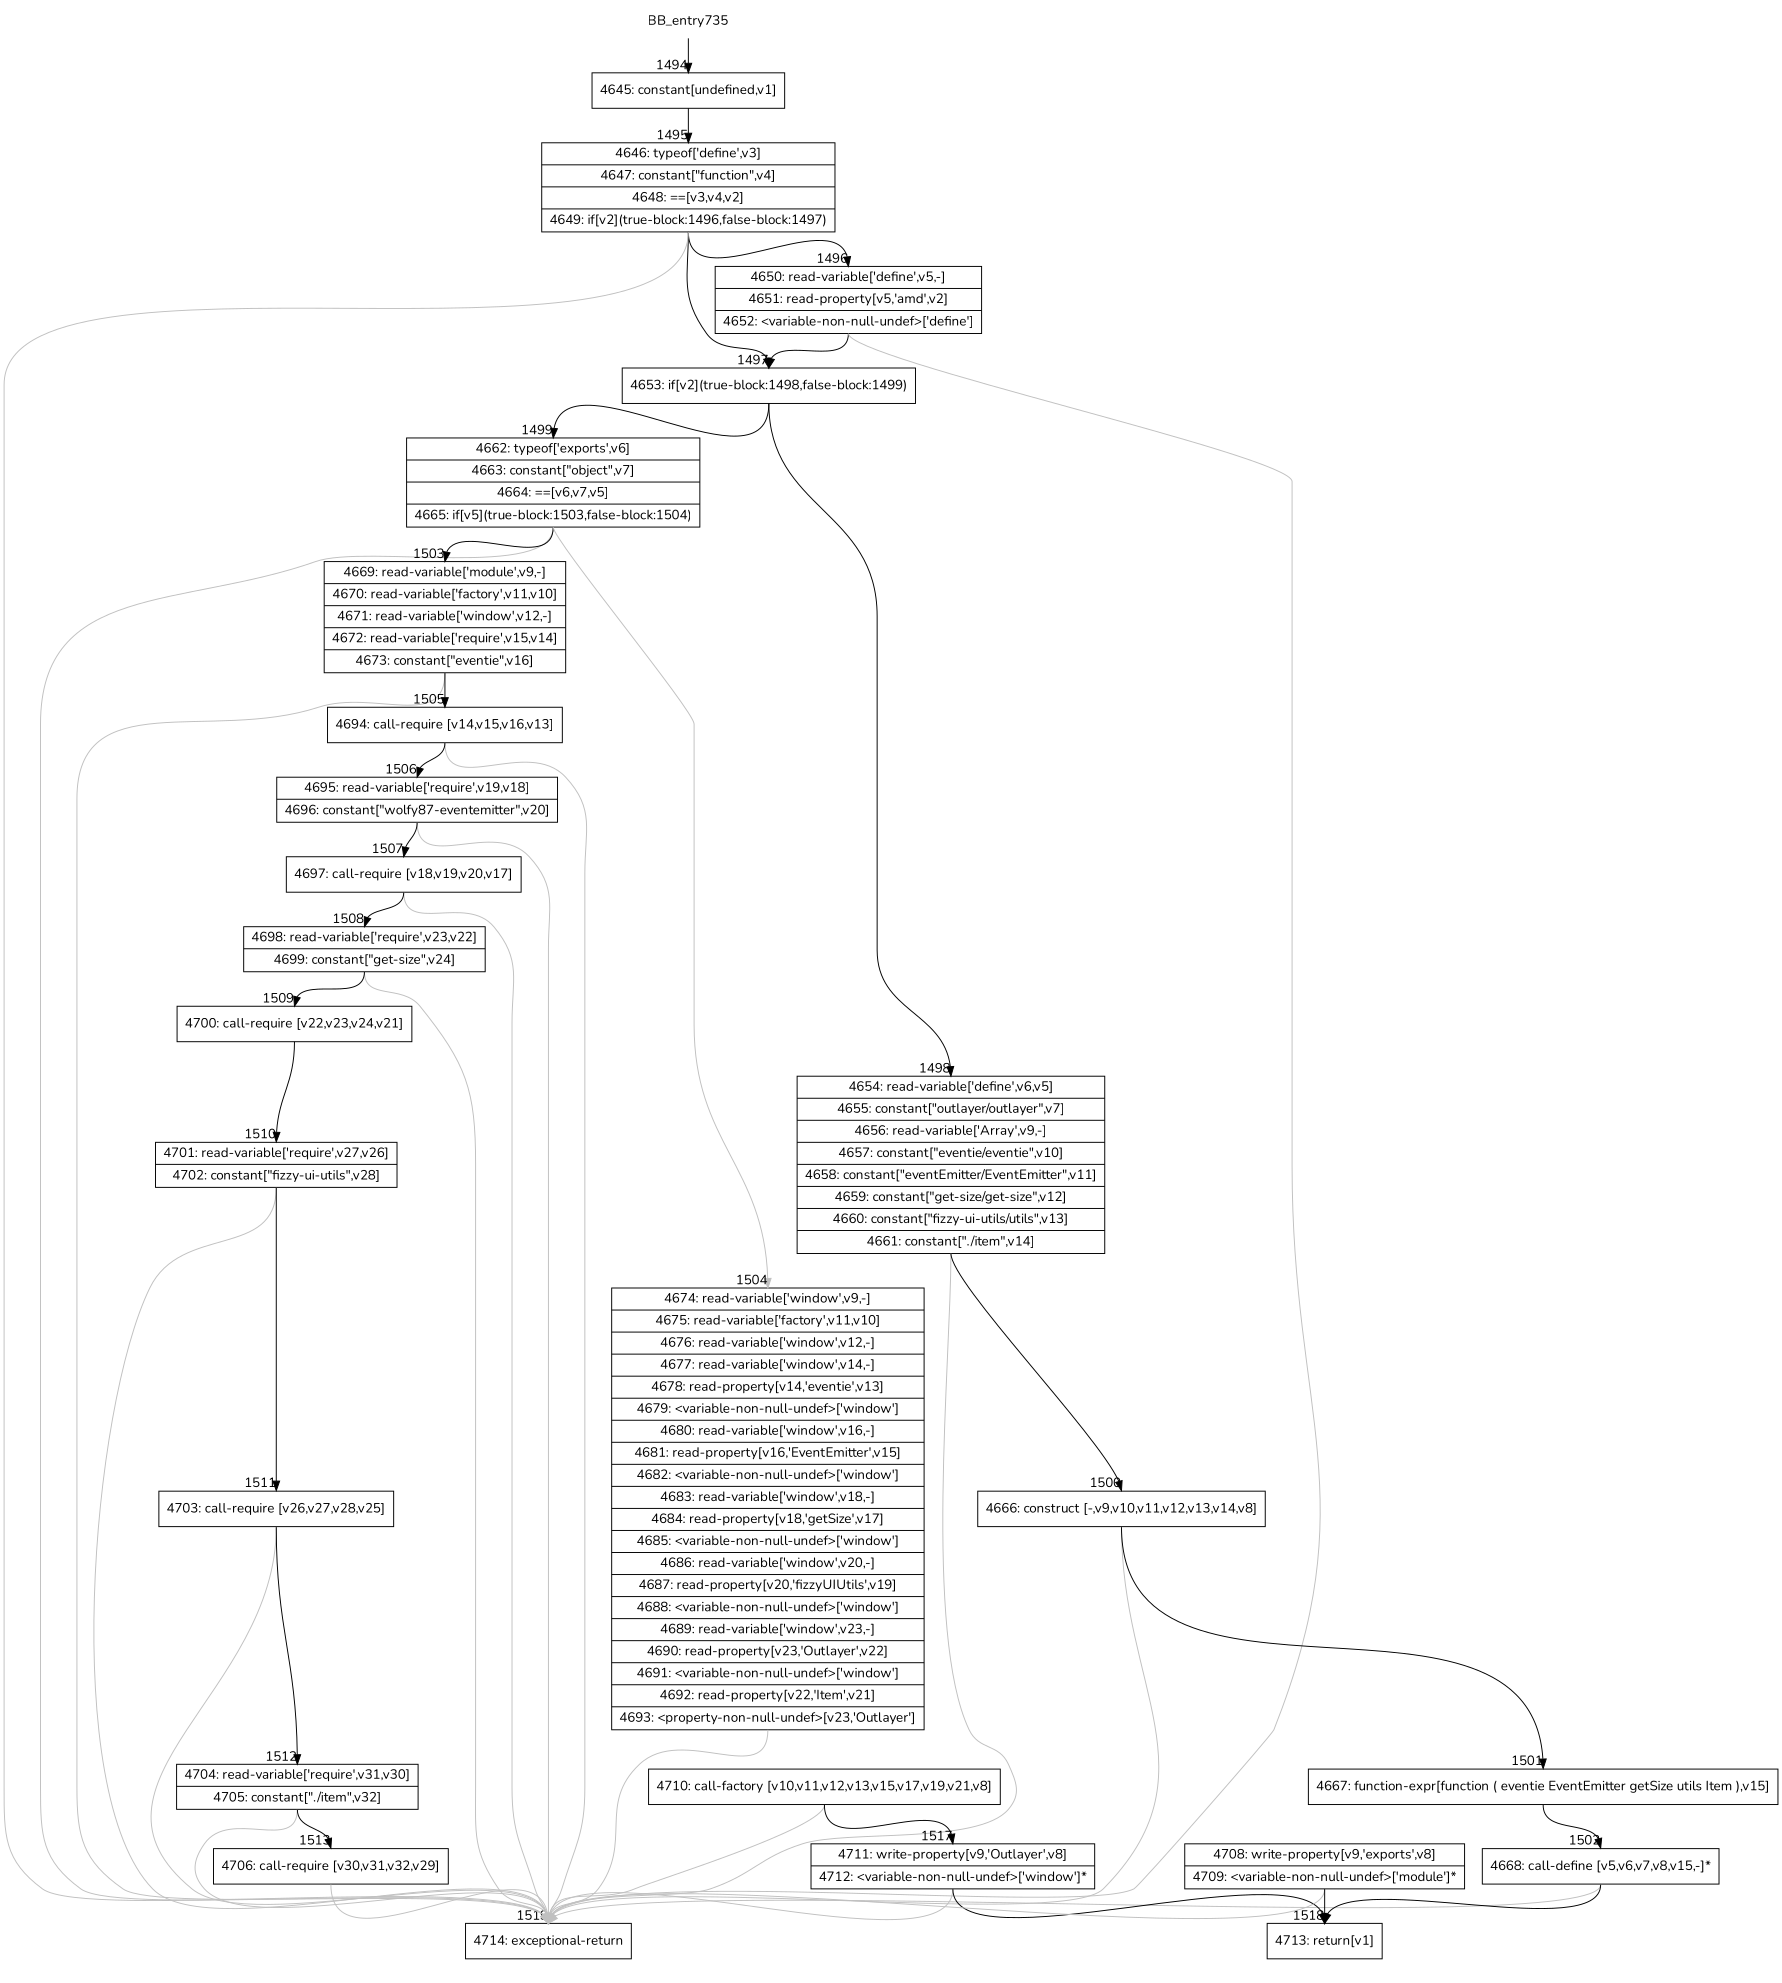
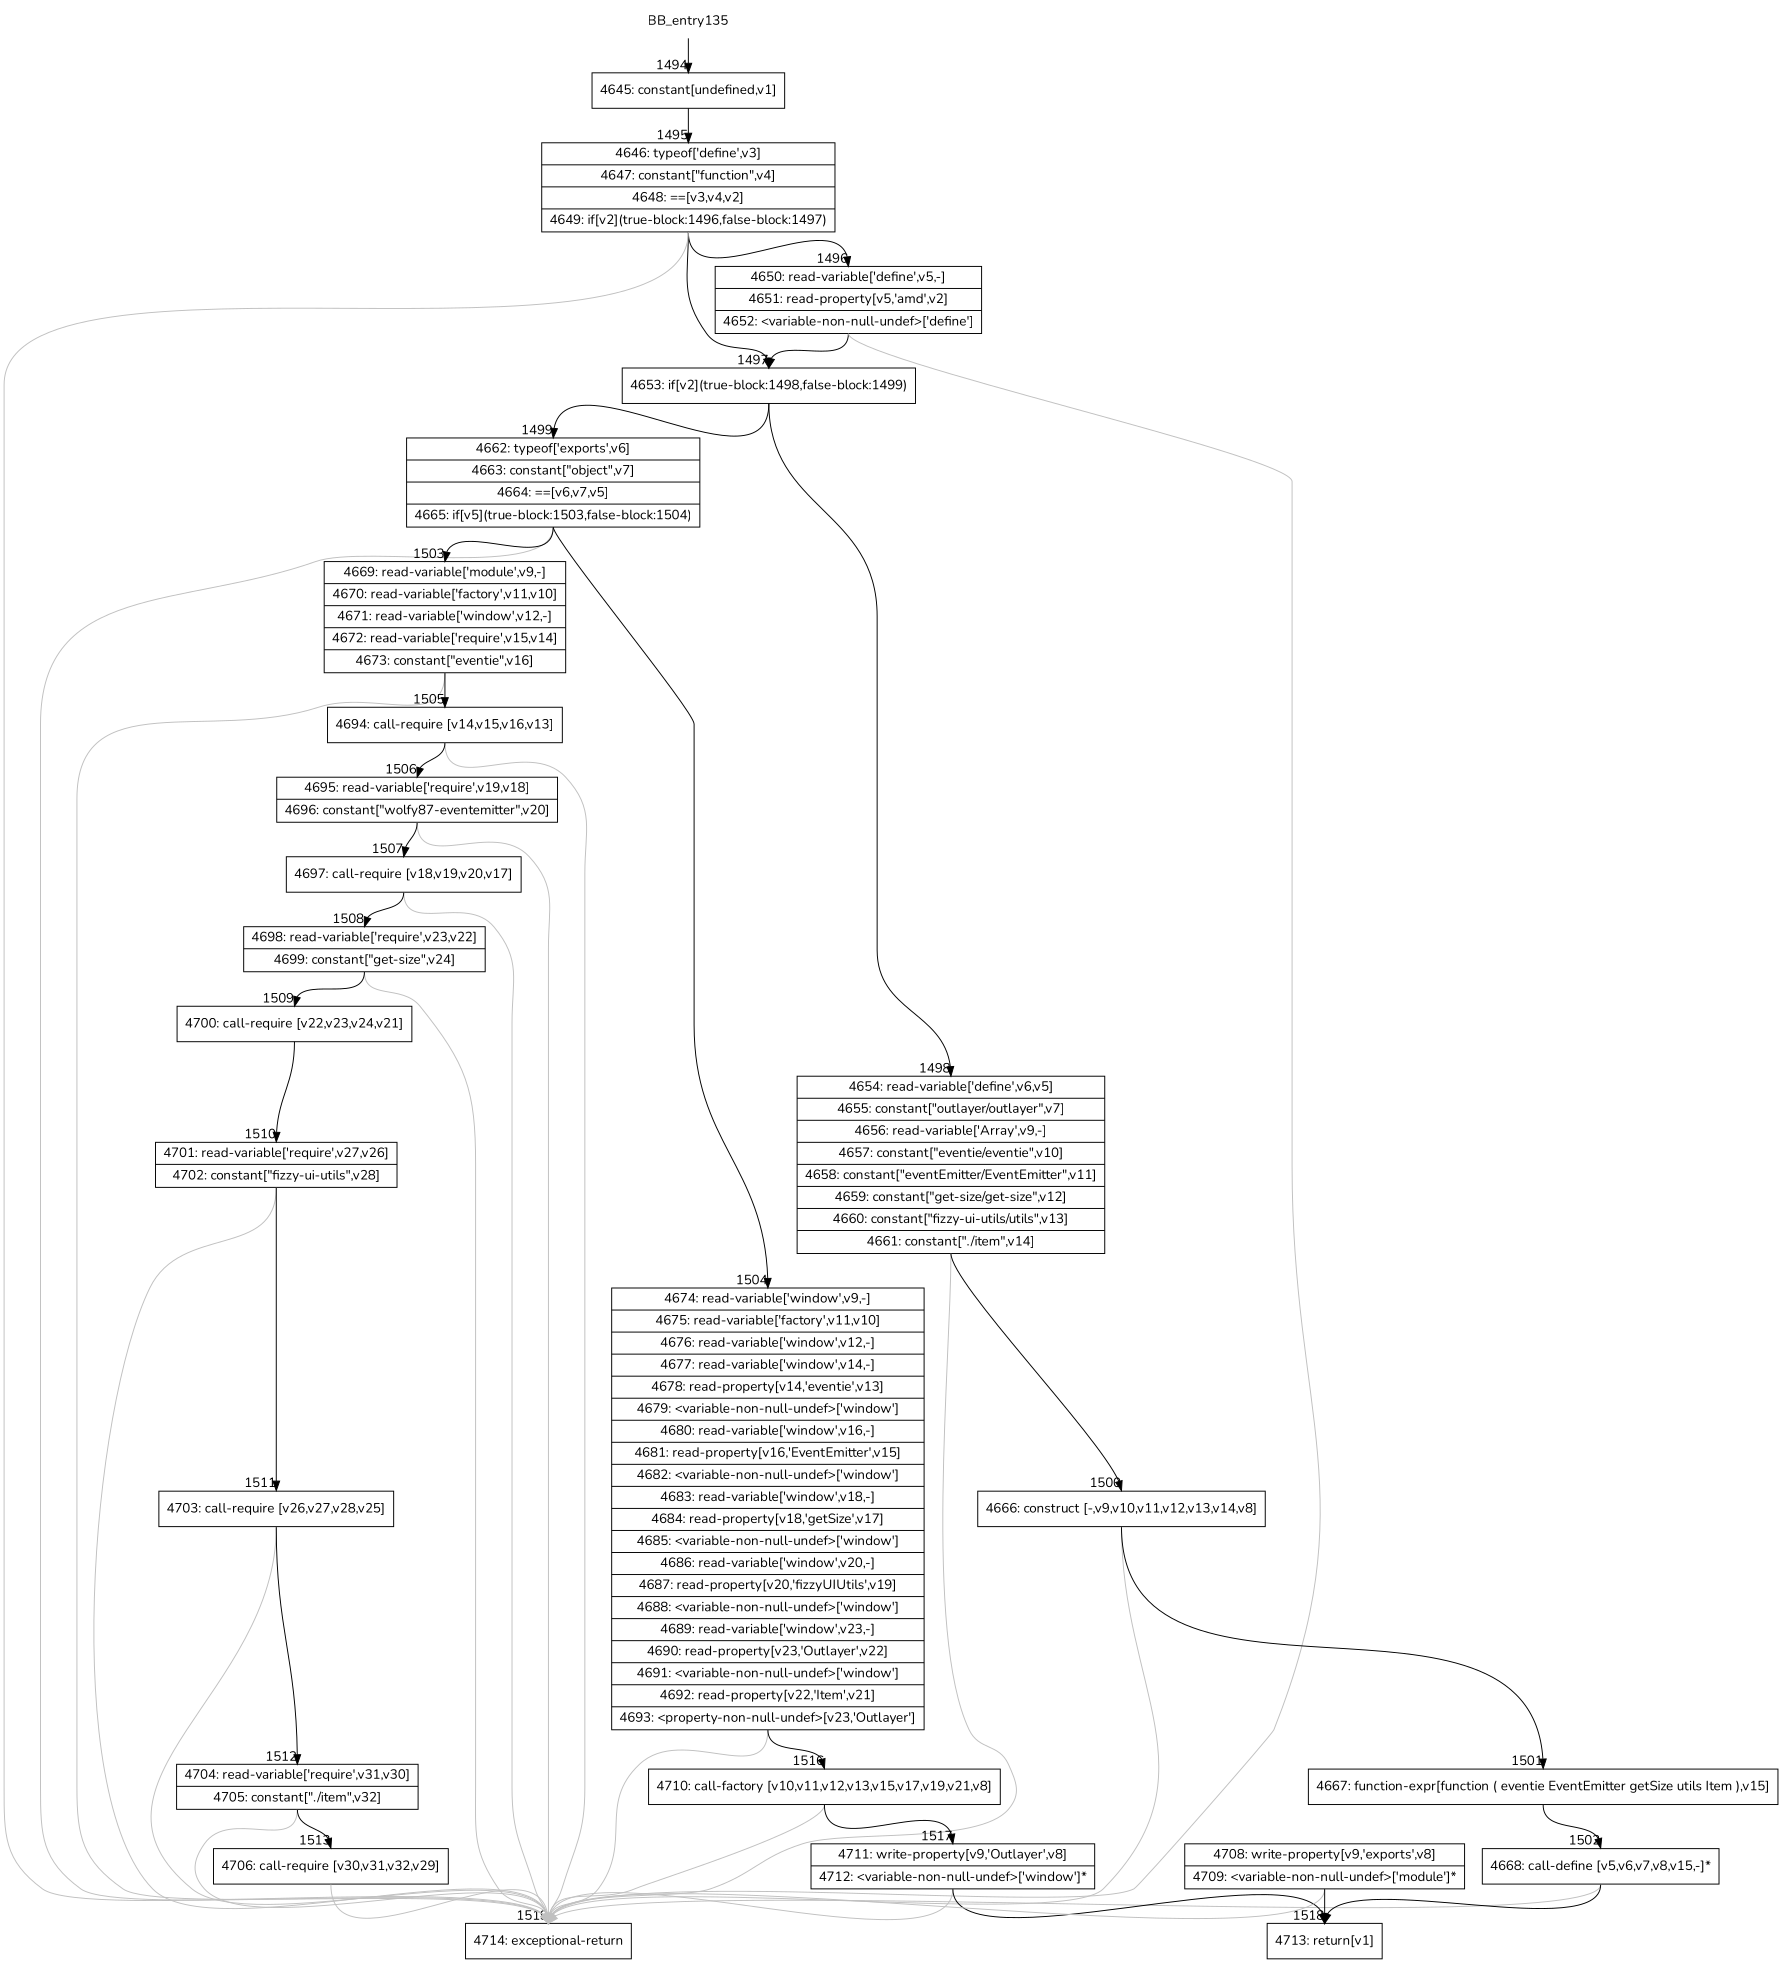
node "BB_entry735": label "BB_entry735" -> "BB_entry135"
edge "4662: typeof['exports',v6]" -> "4674: read-variable['window',v9,-]": color gray -> black
edge "4674: read-variable['window',v9,-]" -> "4710: call-factory [v10,v11,v12,v13,v15,v17,v19,v21,v8]": added
